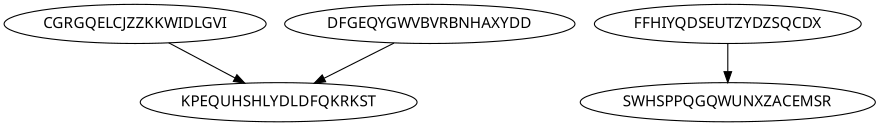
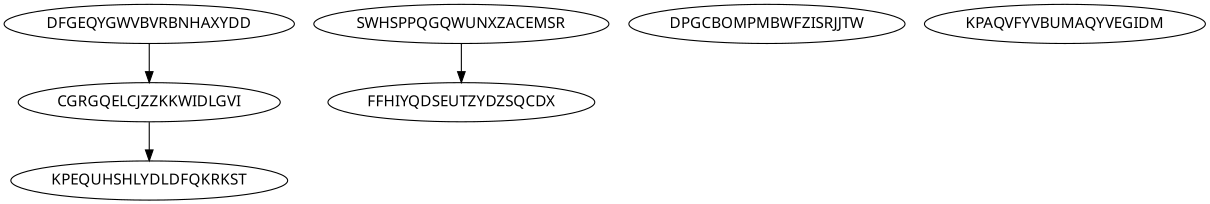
node "DPGCBOMPMBWFZISRJJTW": added
node "KPAQVFYVBUMAQYVEGIDM": added
edge "FFHIYQDSEUTZYDZSQCDX" -> "SWHSPPQGQWUNXZACEMSR": reversed
edge "DFGEQYGWVBVRBNHAXYDD" -> "KPEQUHSHLYDLDFQKRKST": now "DFGEQYGWVBVRBNHAXYDD" -> "CGRGQELCJZZKKWIDLGVI"
